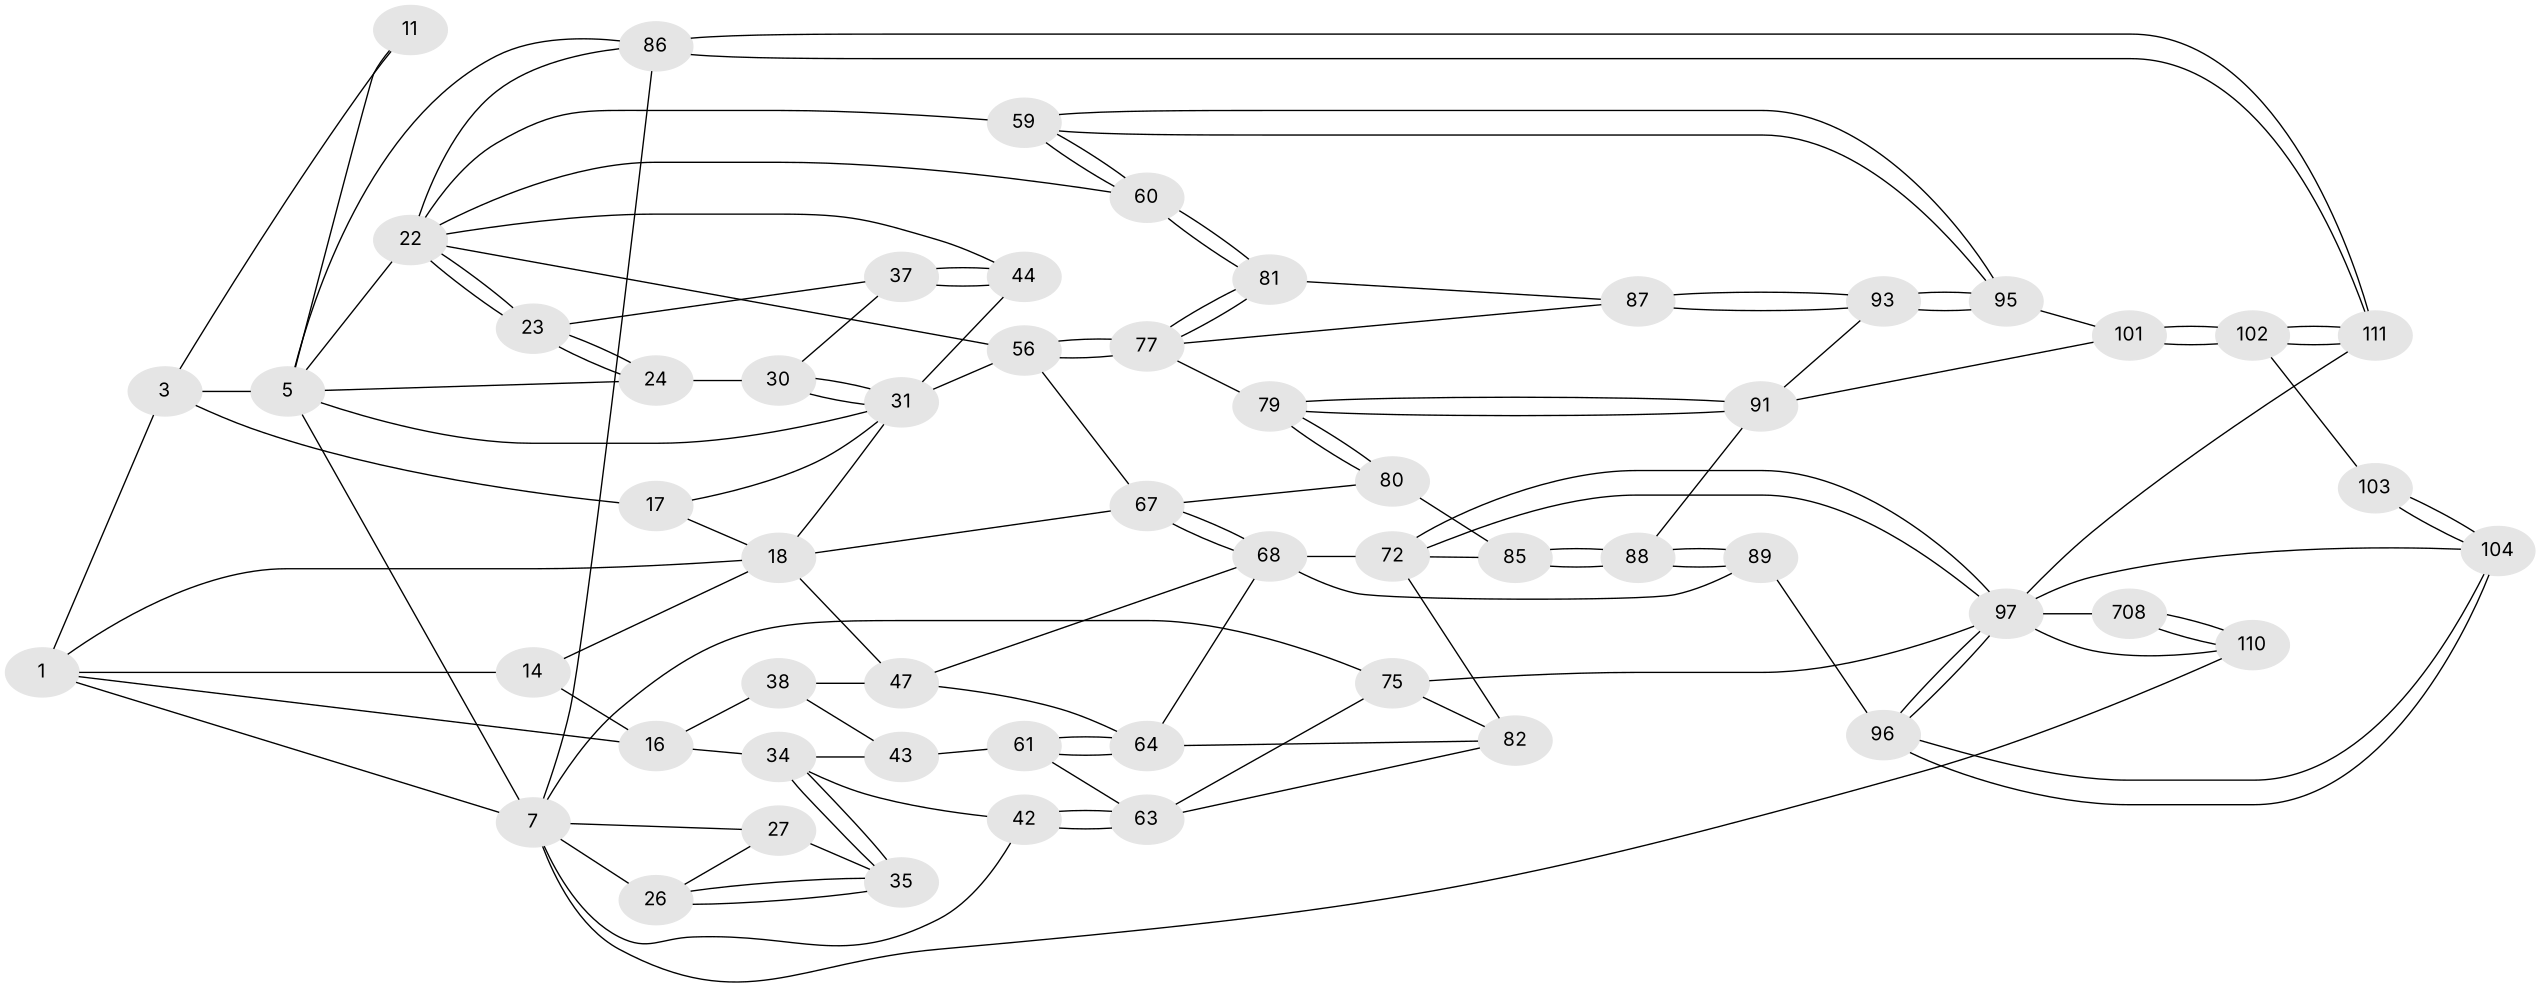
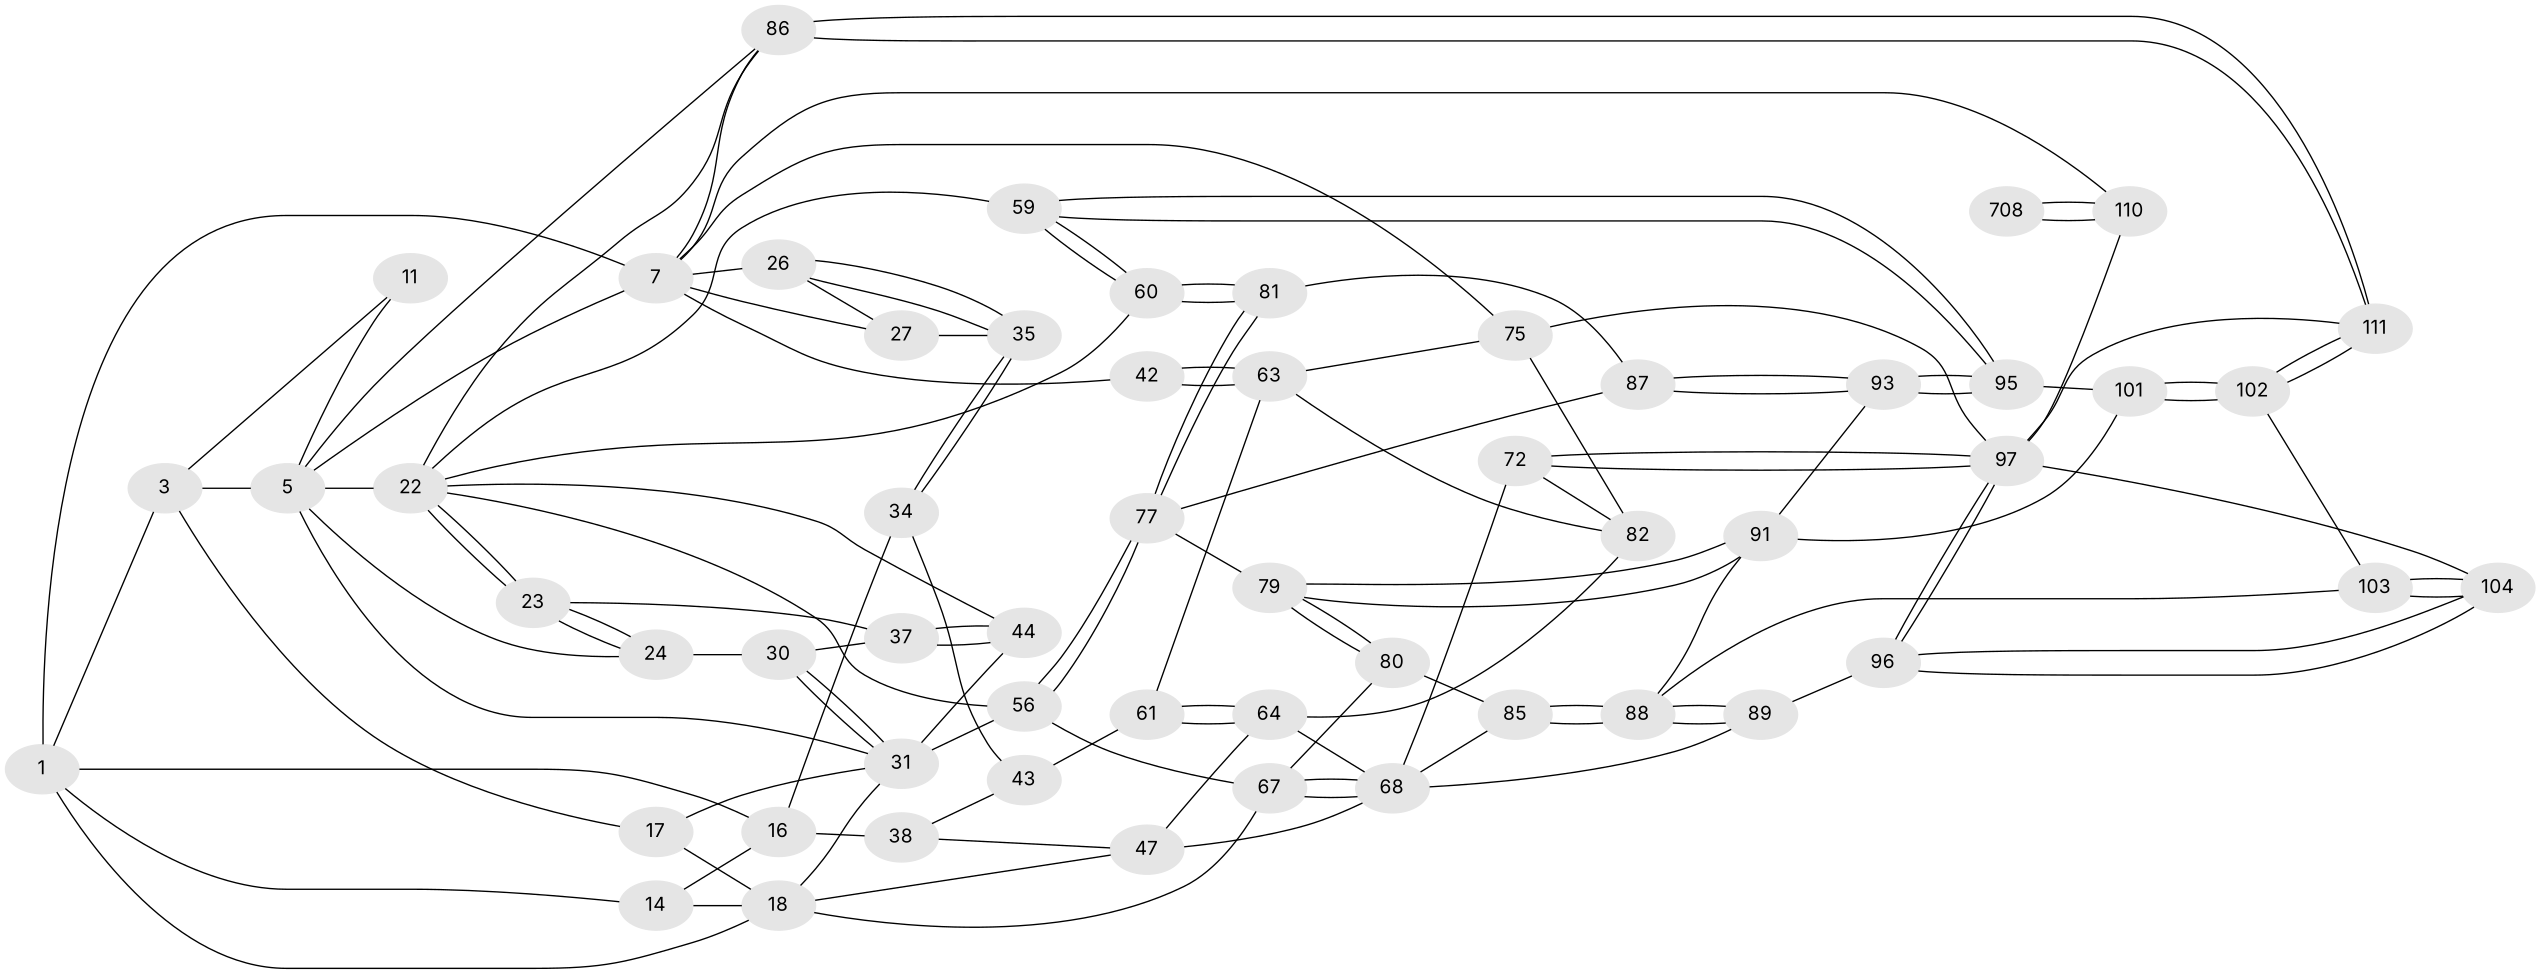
edge "72" -- "85": now "68" -- "85"
edge "103" -- "88": added
edge "97" -- "708": removed
edge "34" -- "42": removed
